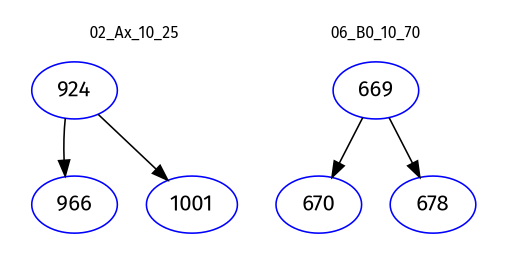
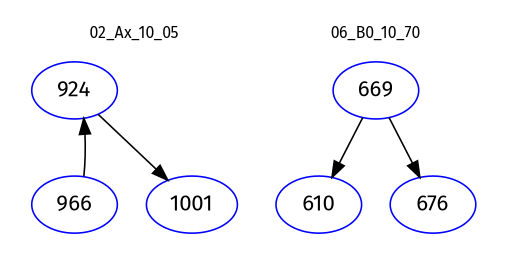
cluster "02_Ax_10_25": label "02_Ax_10_25" -> "02_Ax_10_05"
edge "924" -> "966": reversed
node "670": label "670" -> "610"
node "678": label "678" -> "676"
